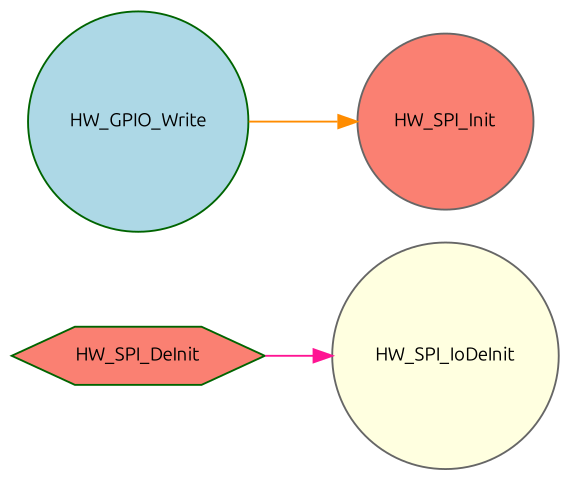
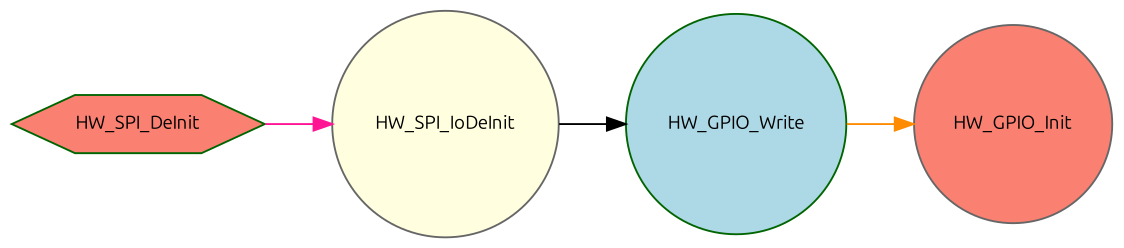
node "HW_SPI_Init": label "HW_SPI_Init" -> "HW_GPIO_Init"
edge "HW_SPI_IoDeInit" -> "HW_GPIO_Write": added
